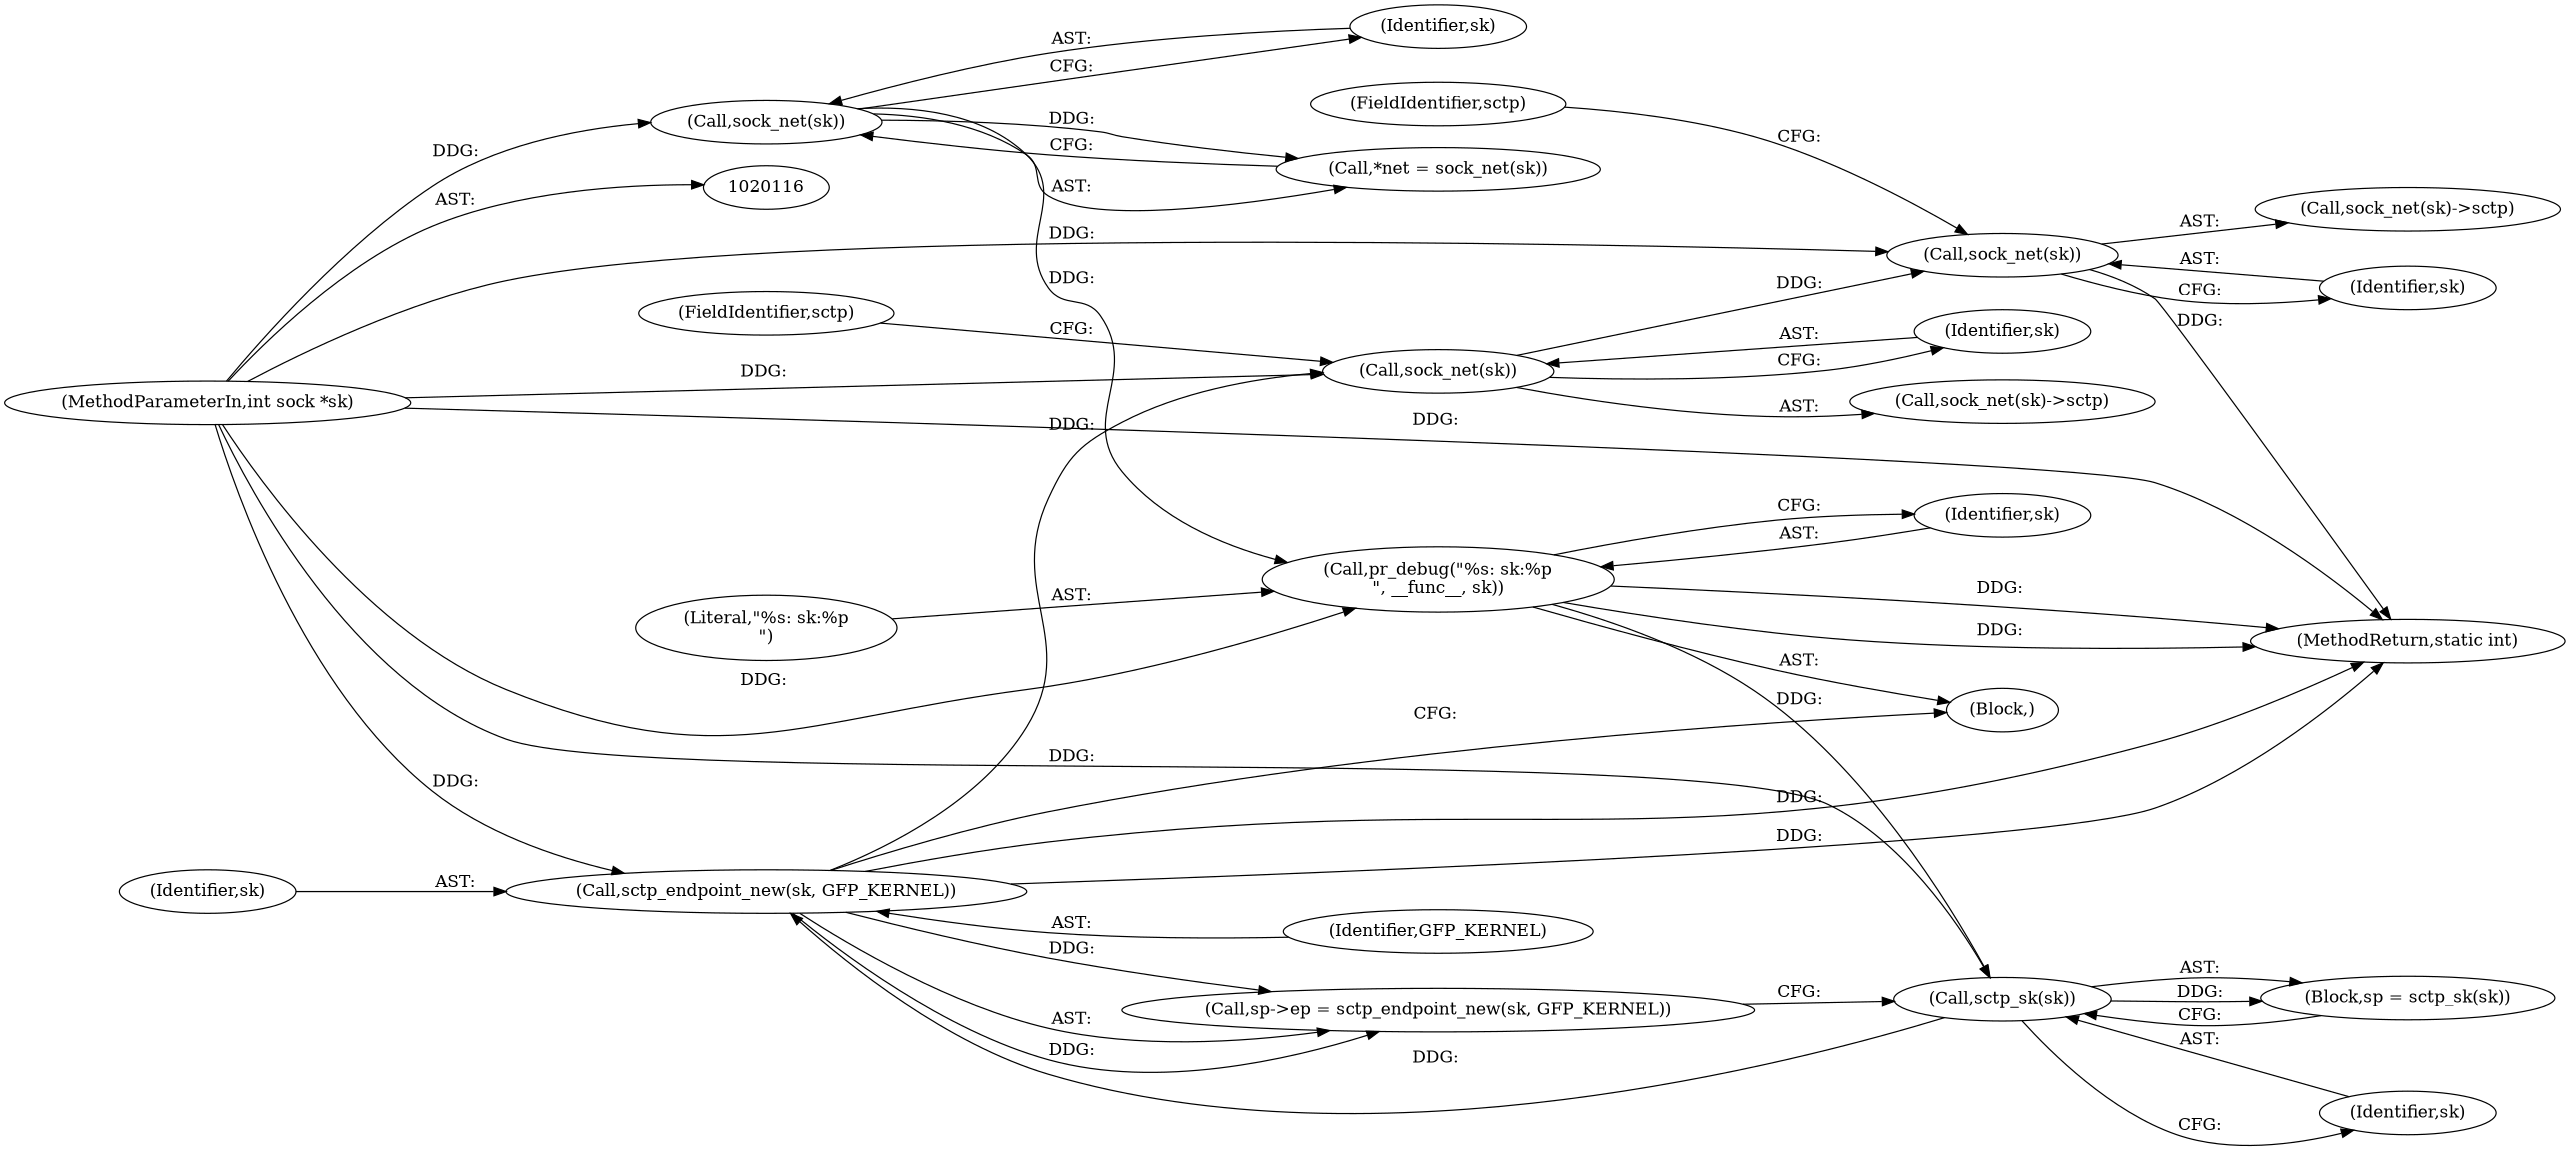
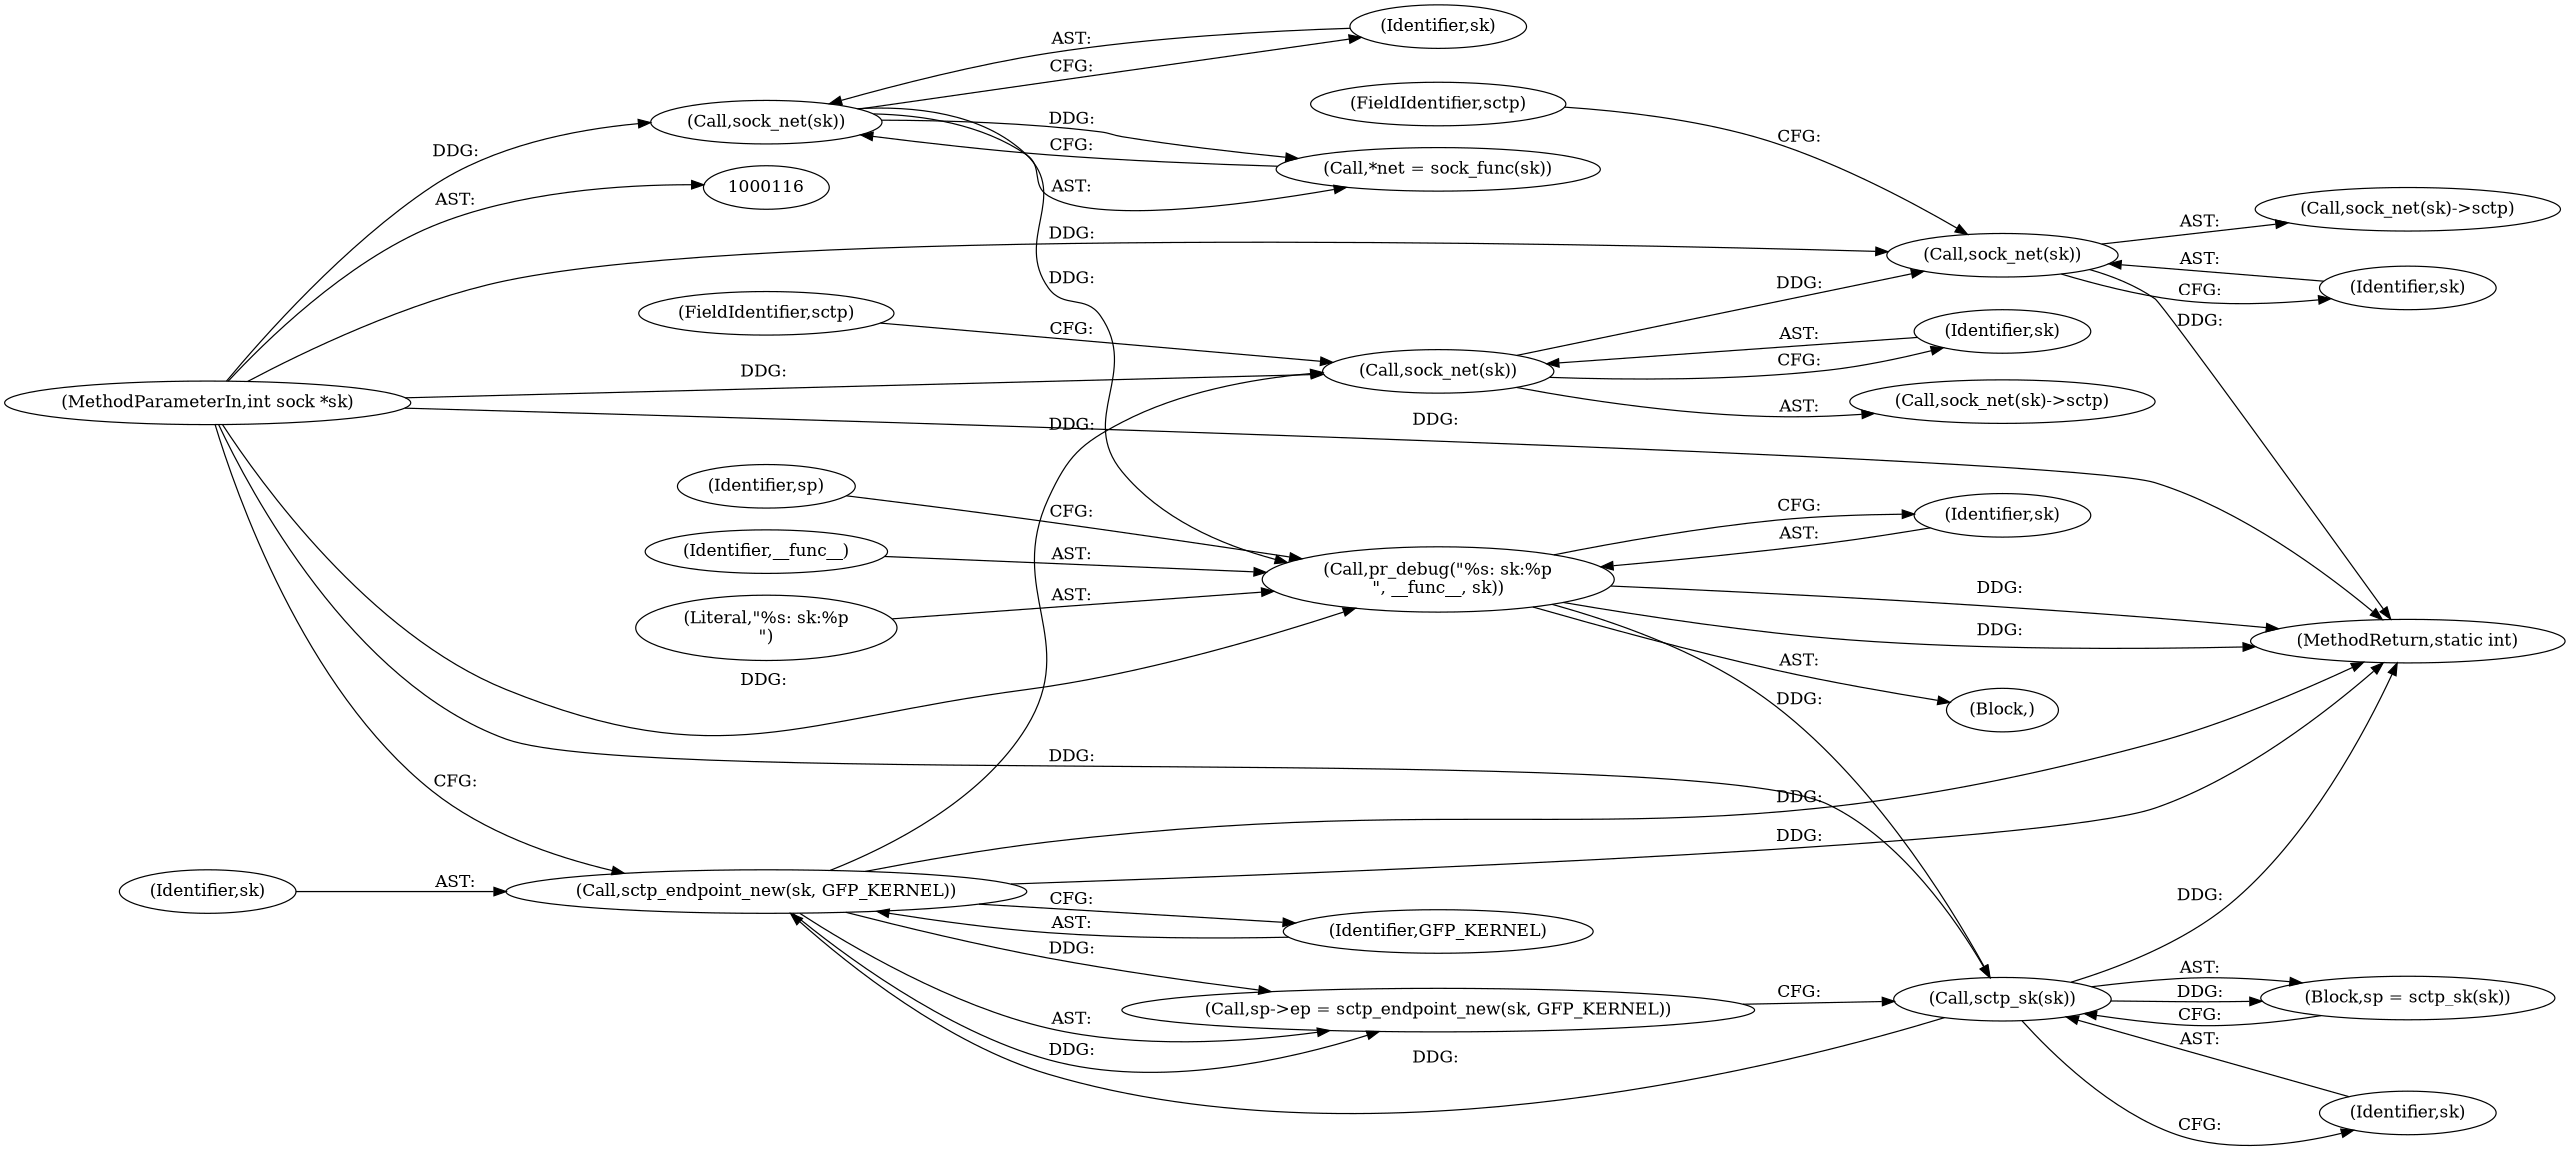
node "(Call,*net = sock_net(sk))": label "(Call,*net = sock_net(sk))" -> "(Call,*net = sock_func(sk))"
node "1020116": label "1020116" -> "1000116"
node "(Identifier,sp)": added
node "(Identifier,__func__)": added
edge "(Call,sctp_endpoint_new(sk, GFP_KERNEL))" -> "(Block,)": now "(Call,sctp_endpoint_new(sk, GFP_KERNEL))" -> "(Identifier,GFP_KERNEL)"
edge "(MethodParameterIn,int sock *sk)" -> "(Call,sctp_endpoint_new(sk, GFP_KERNEL))": label "DDG: " -> "CFG: "
edge "(Call,sctp_sk(sk))" -> "(MethodReturn,static int)": added, label "DDG:"
